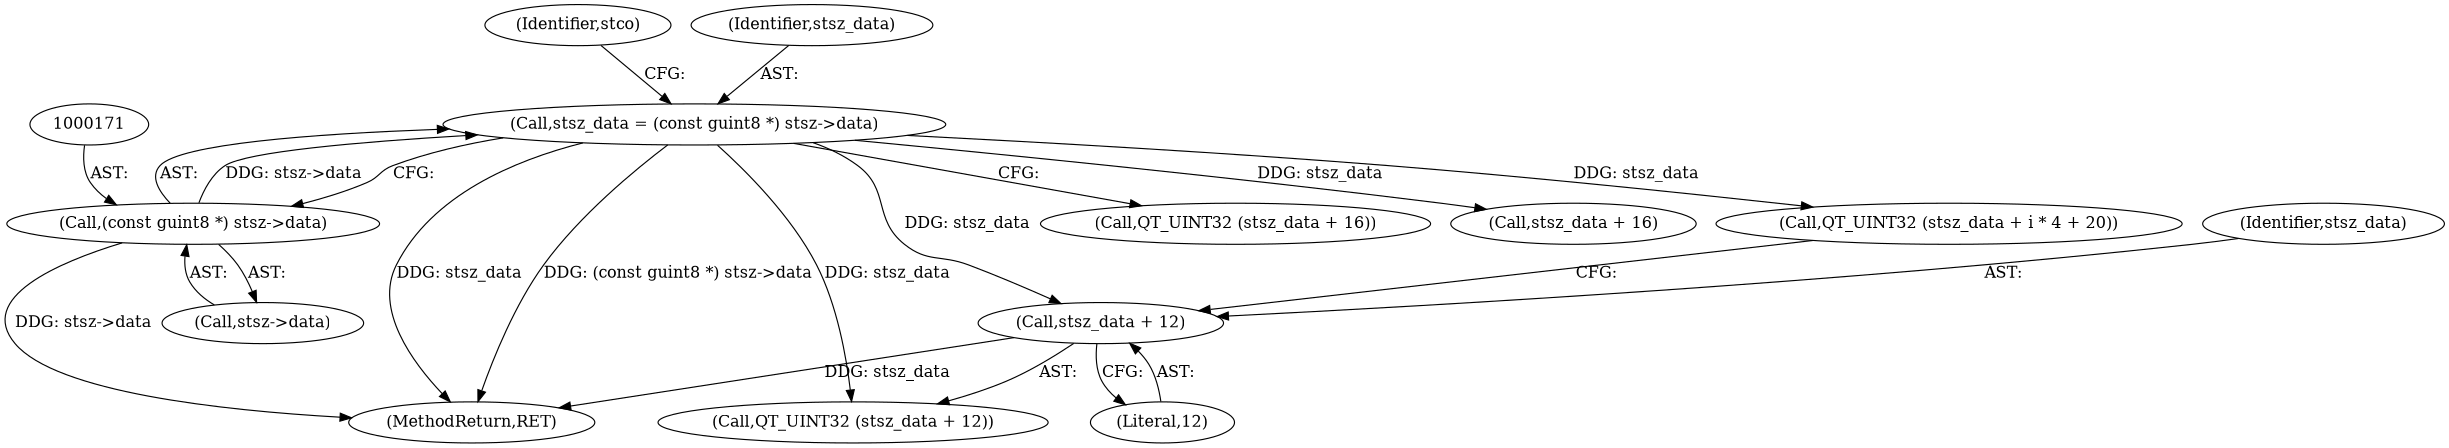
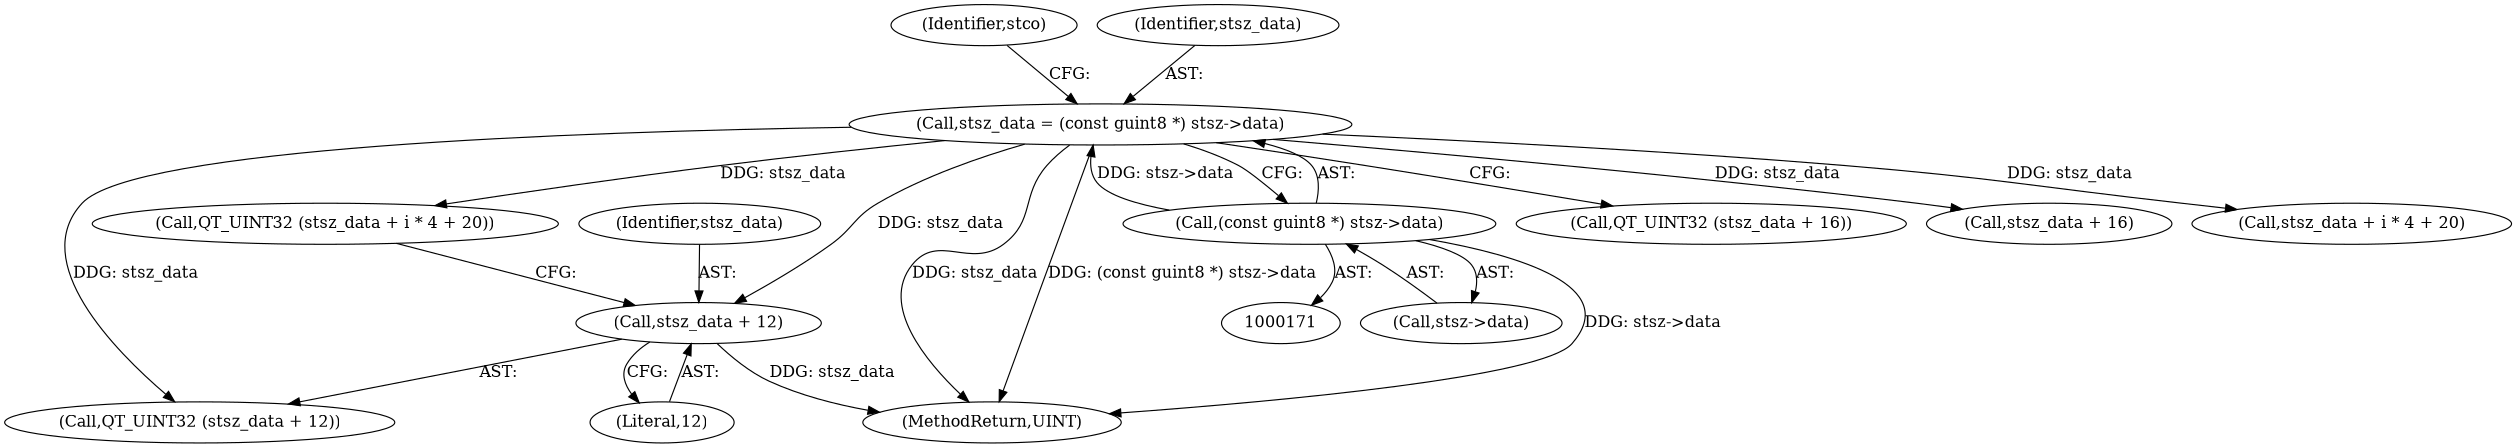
edge "1000171" -> "(Call,(const guint8 *) stsz->data)": reversed
node "(Call,stsz_data + i * 4 + 20)": added
node "(MethodReturn,RET)": label "(MethodReturn,RET)" -> "(MethodReturn,UINT)"
